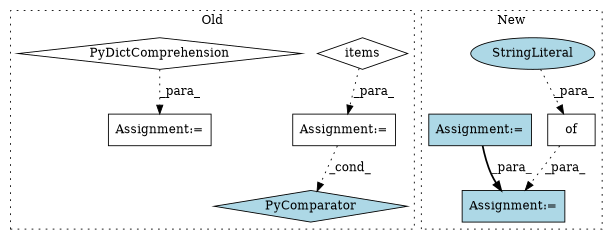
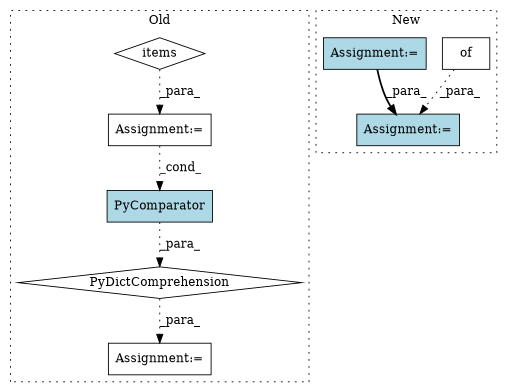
node "StringLiteral": removed
node "PyComparator": shape diamond -> box
edge "PyComparator" -> "PyDictComprehension": added, label "_para_"
